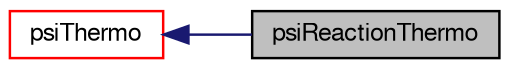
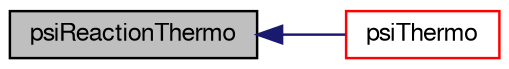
edge "psiReactionThermo" -> "psiThermo": reversed
